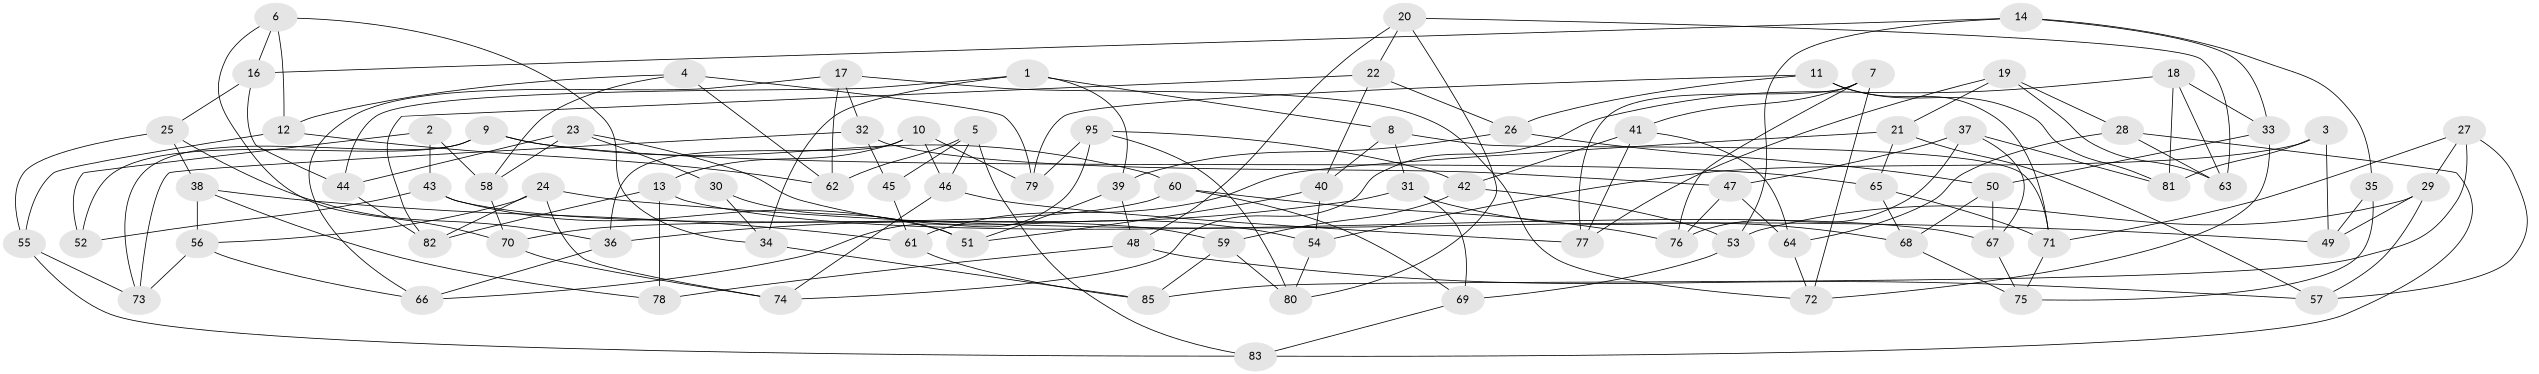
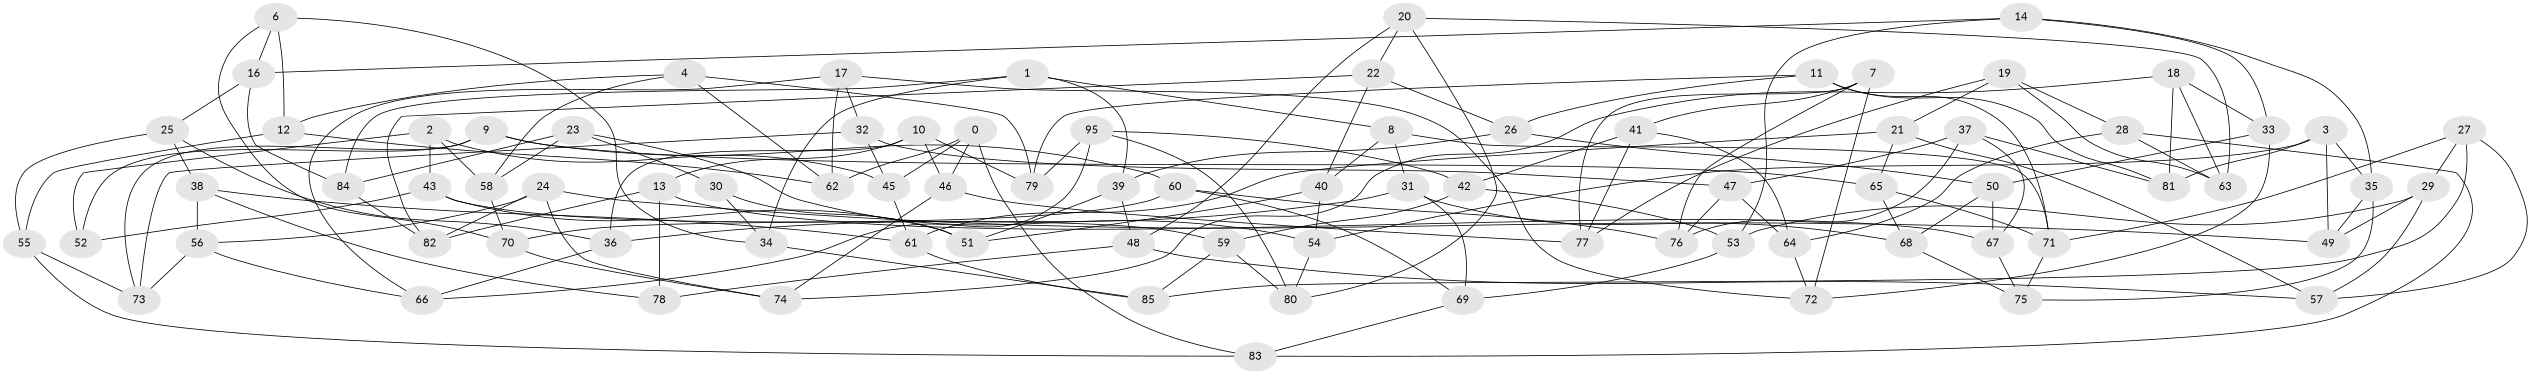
node "5": label "5" -> "0"
edge "2" -- "45": added
edge "3" -- "35": added
node "44": label "44" -> "84"
